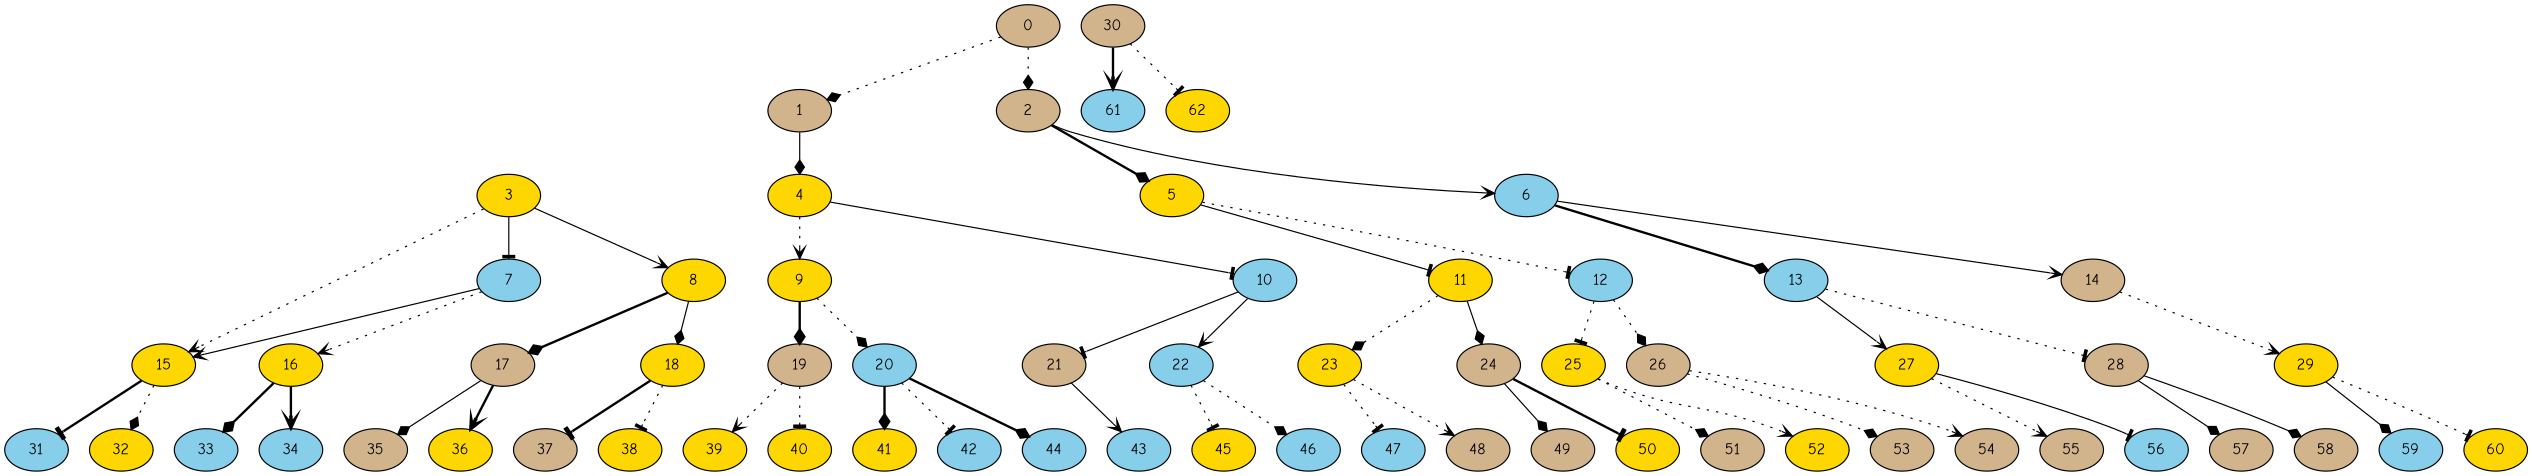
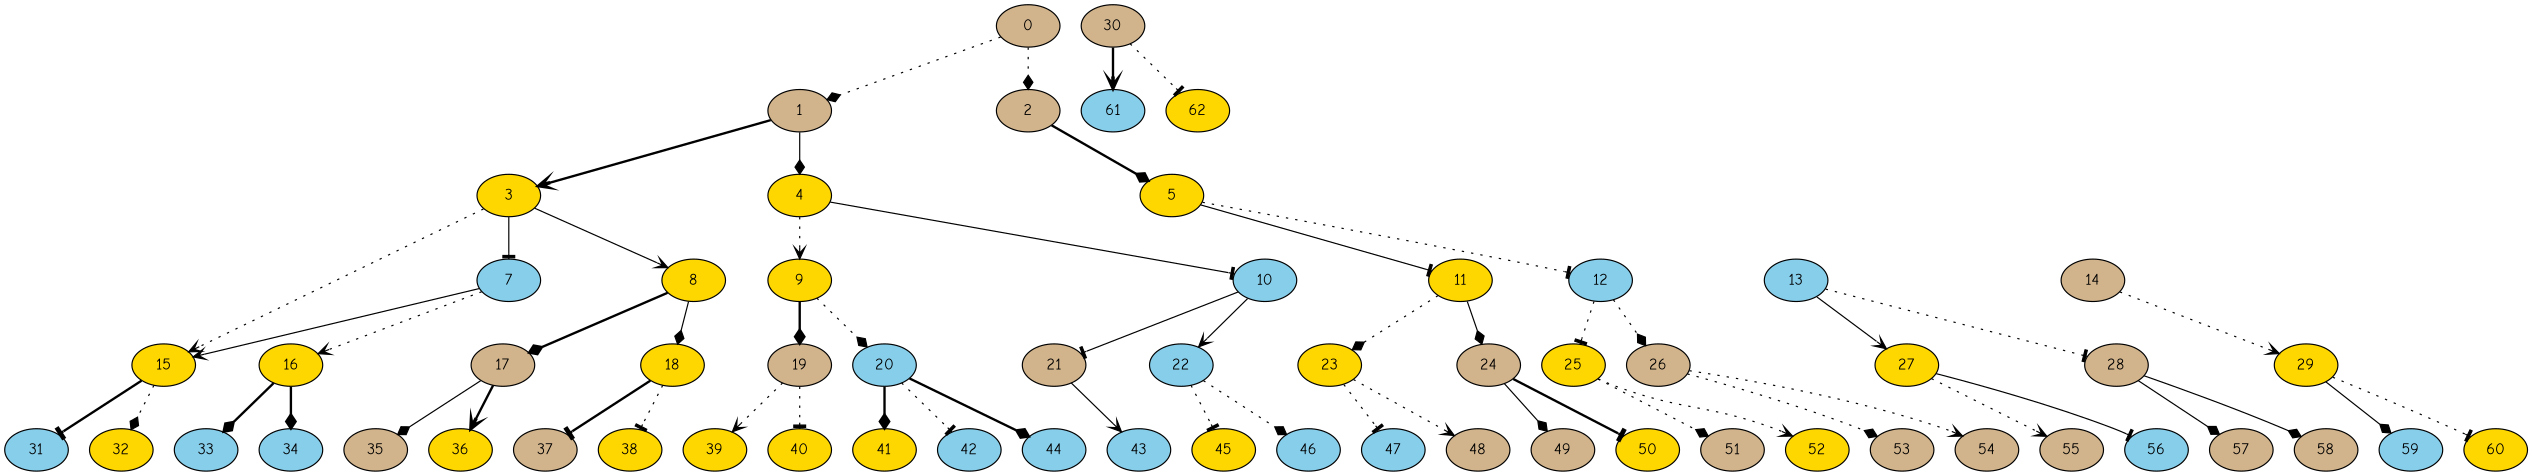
edge "1" -> "3": added
node "6": removed
edge "16" -> "34": arrowhead vee -> diamond
